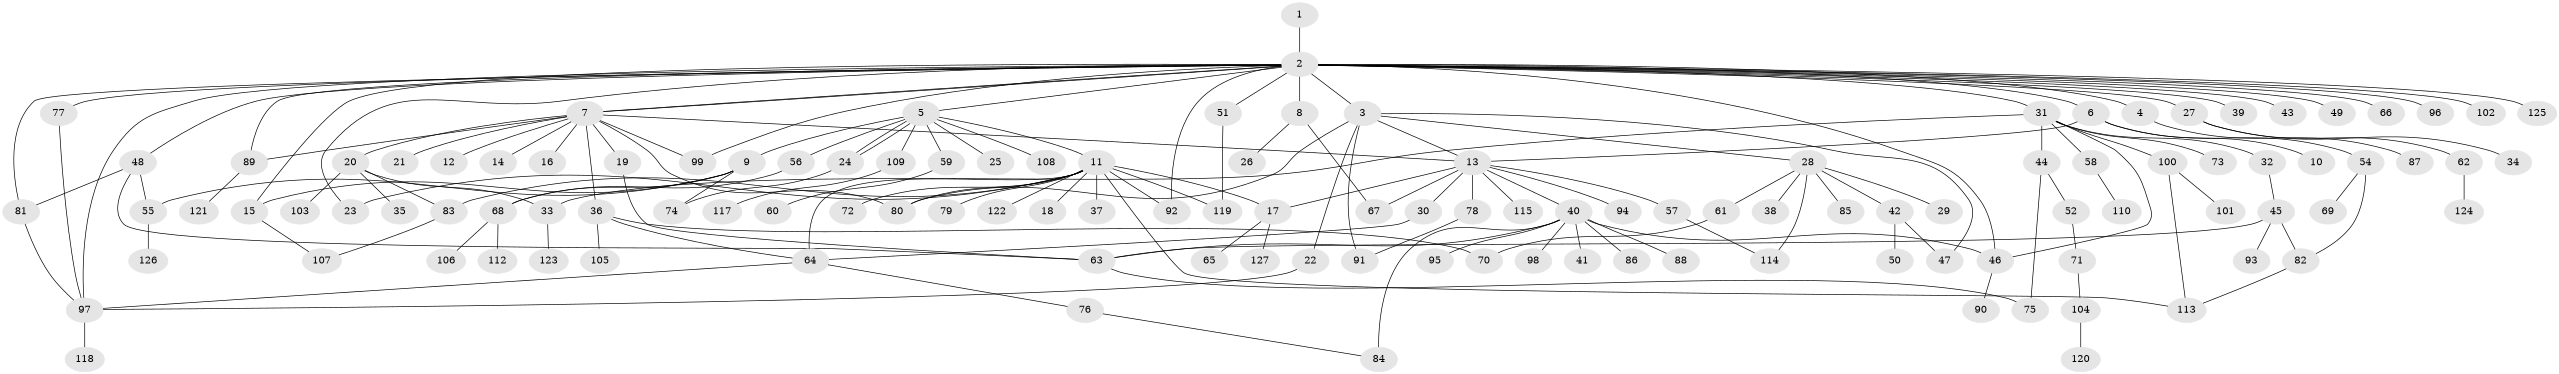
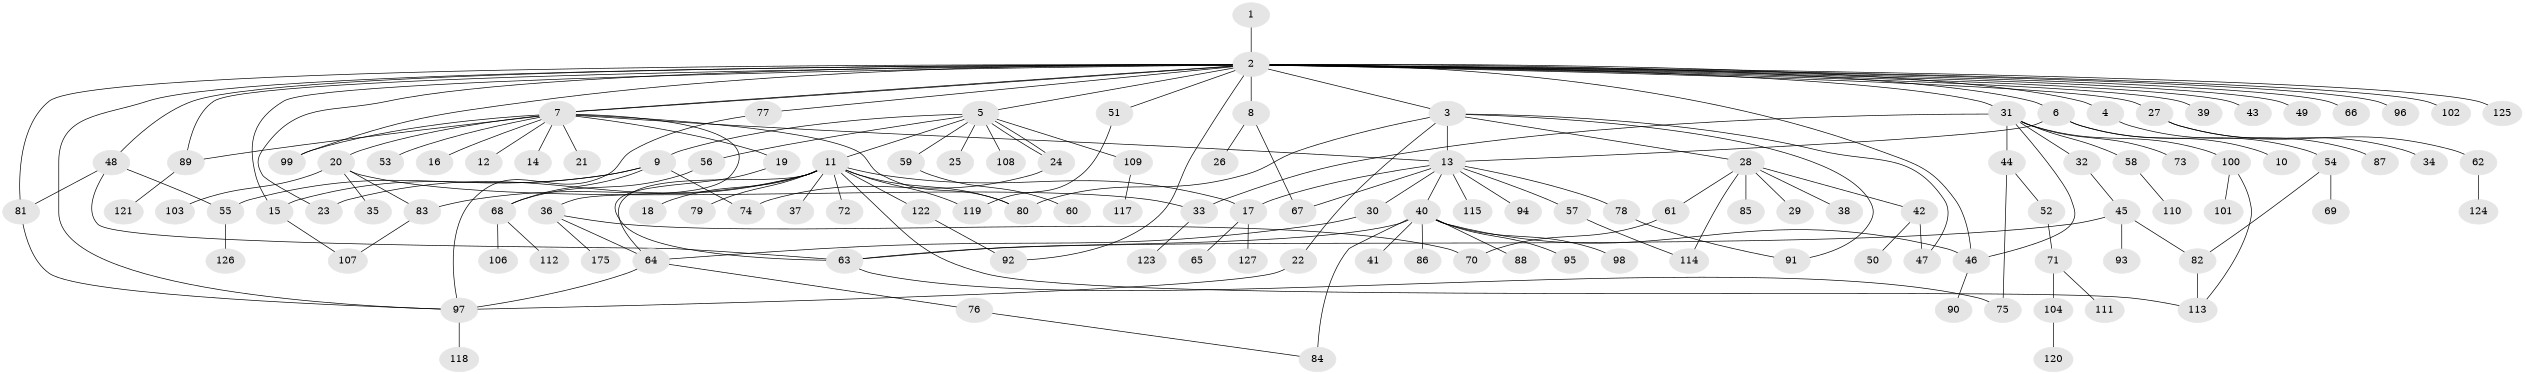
node "53": added
edge "11" -- "92": now "122" -- "92"
node "105": label "105" -> "175"
node "111": added
